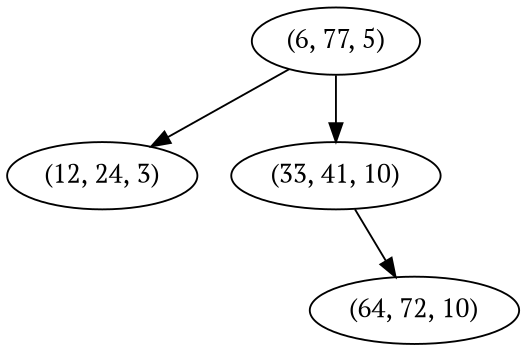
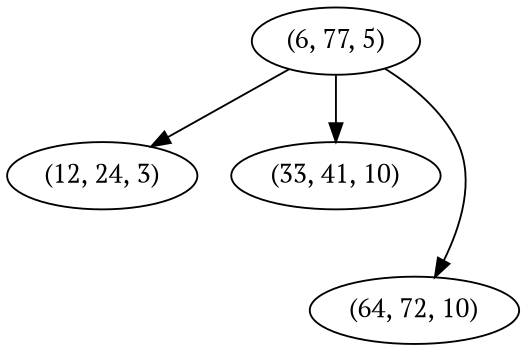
edge "(33, 41, 10)" -> "(64, 72, 10)": now "(6, 77, 5)" -> "(64, 72, 10)"
